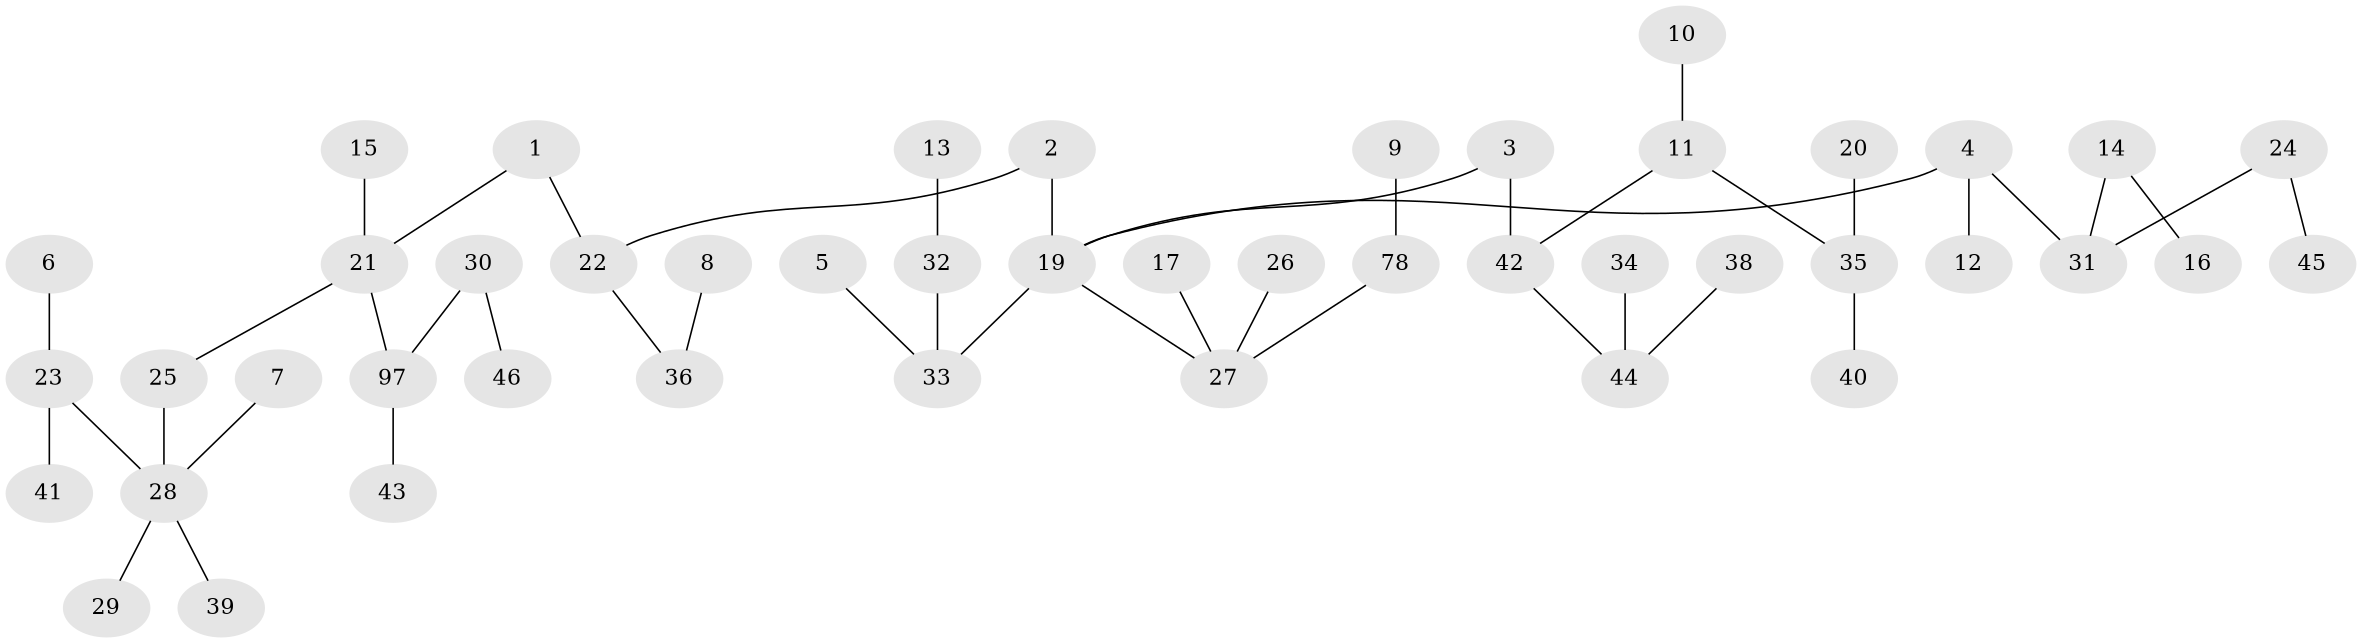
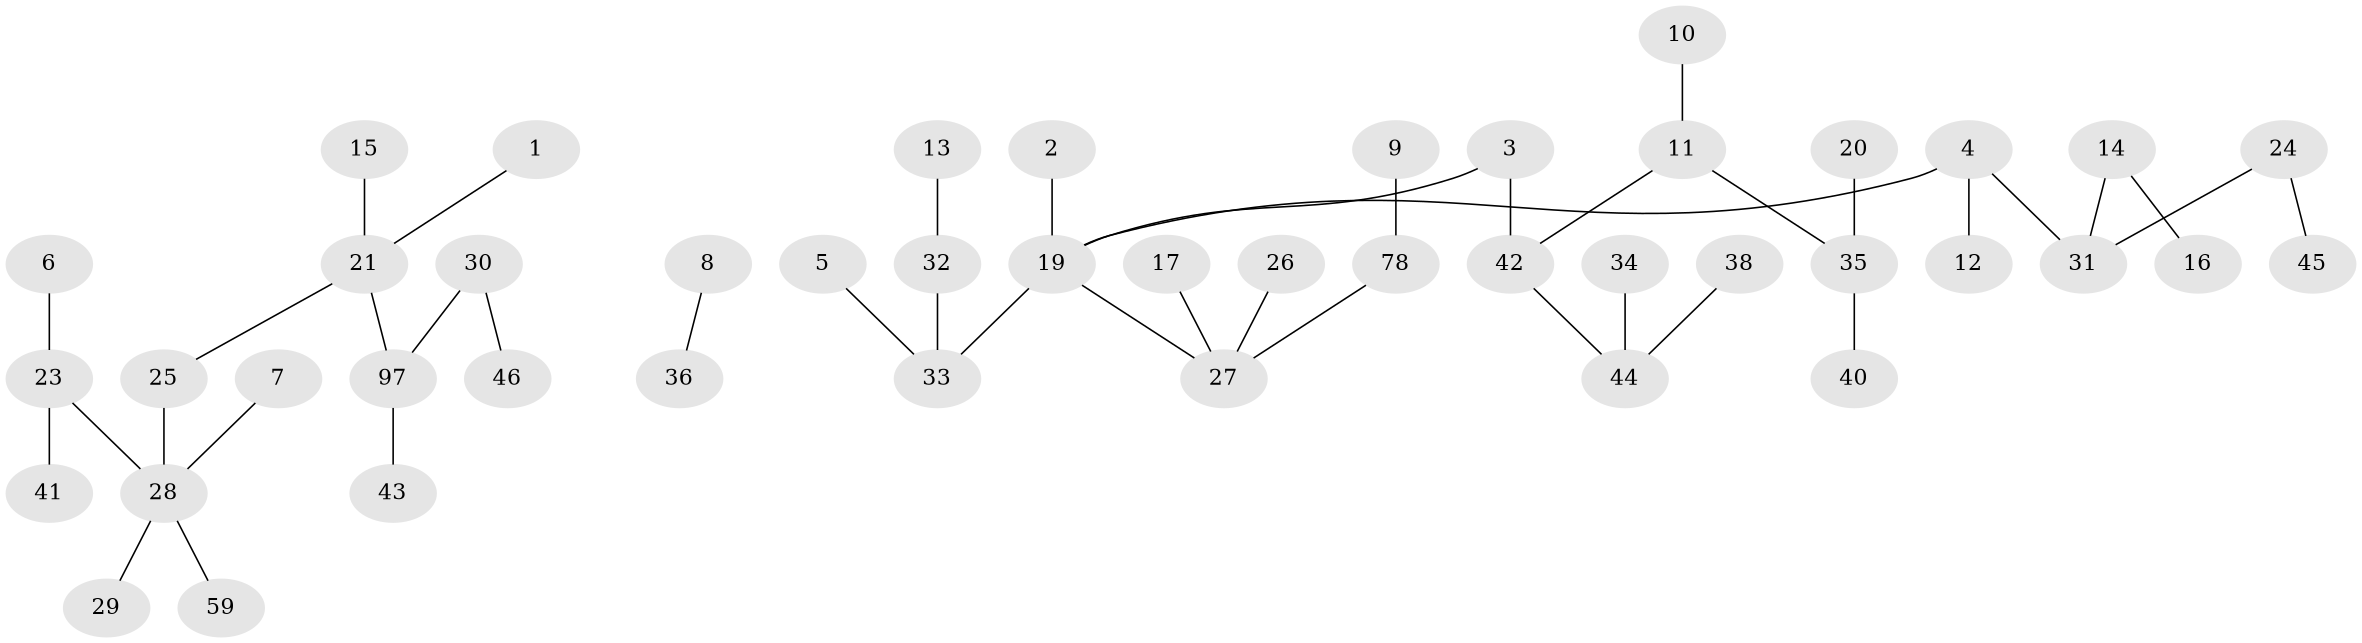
node "22": removed
node "39": label "39" -> "59"
